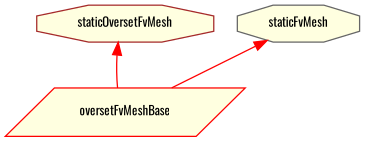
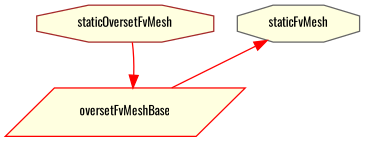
edge "oversetFvMeshBase" -> "staticOversetFvMesh": reversed
